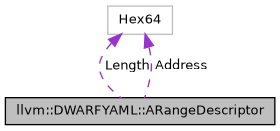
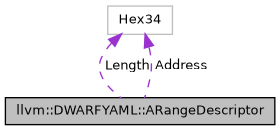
node "Hex64": label "Hex64" -> "Hex34"
